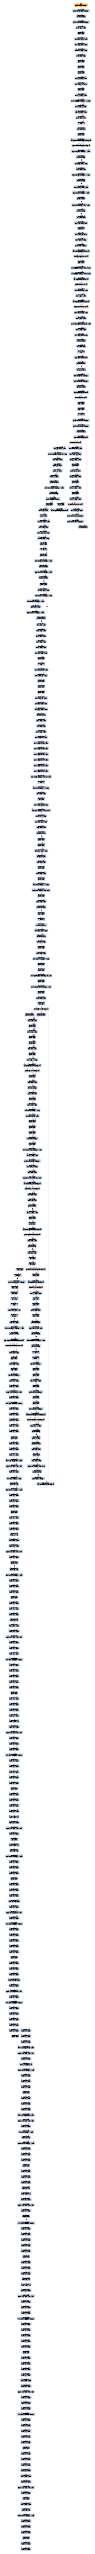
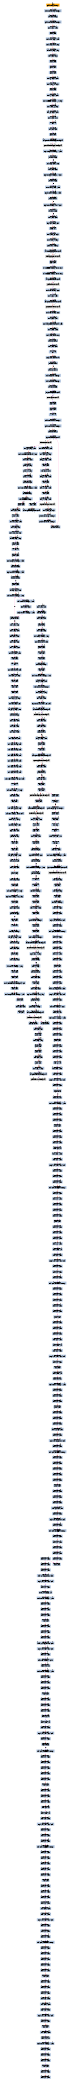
node "0x0100a9ba pushl %esi": removed
